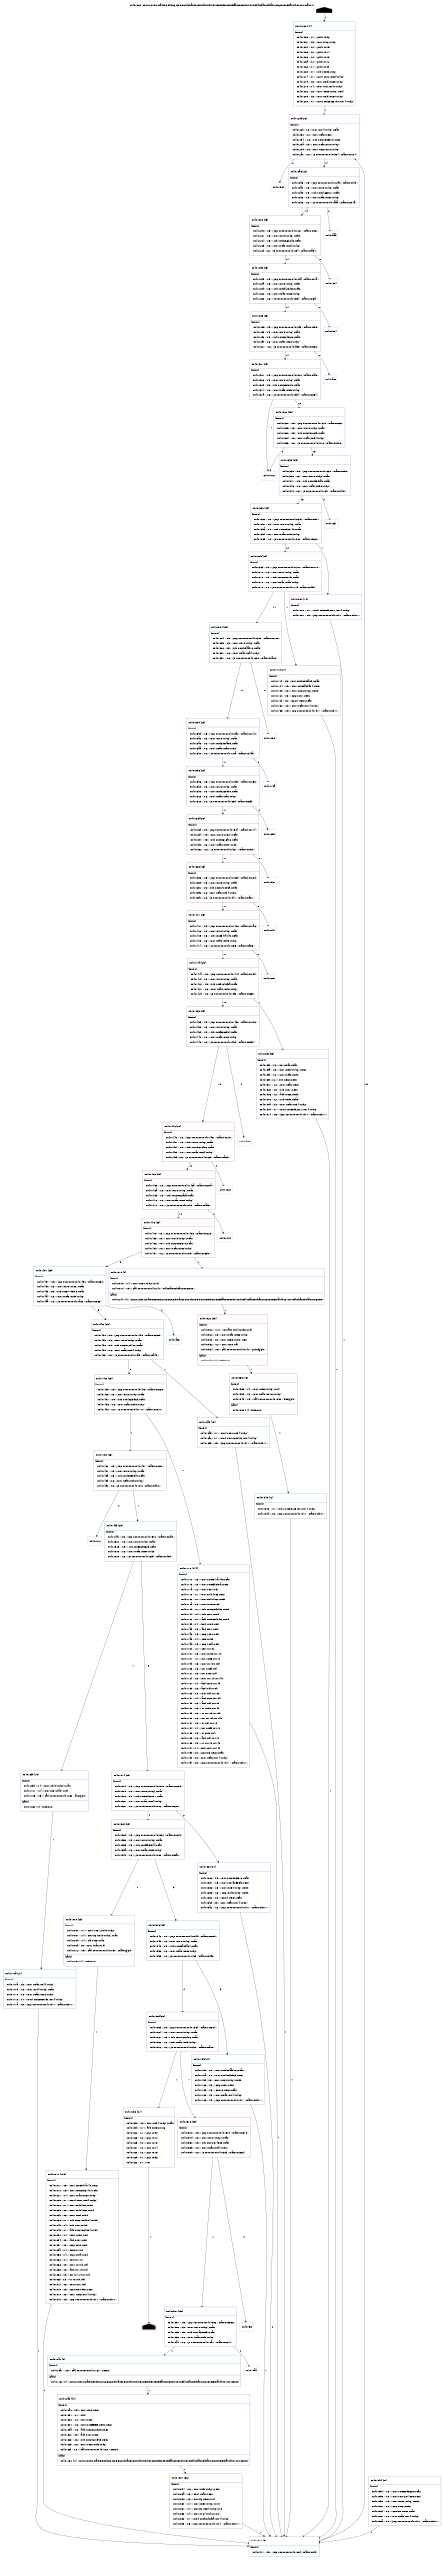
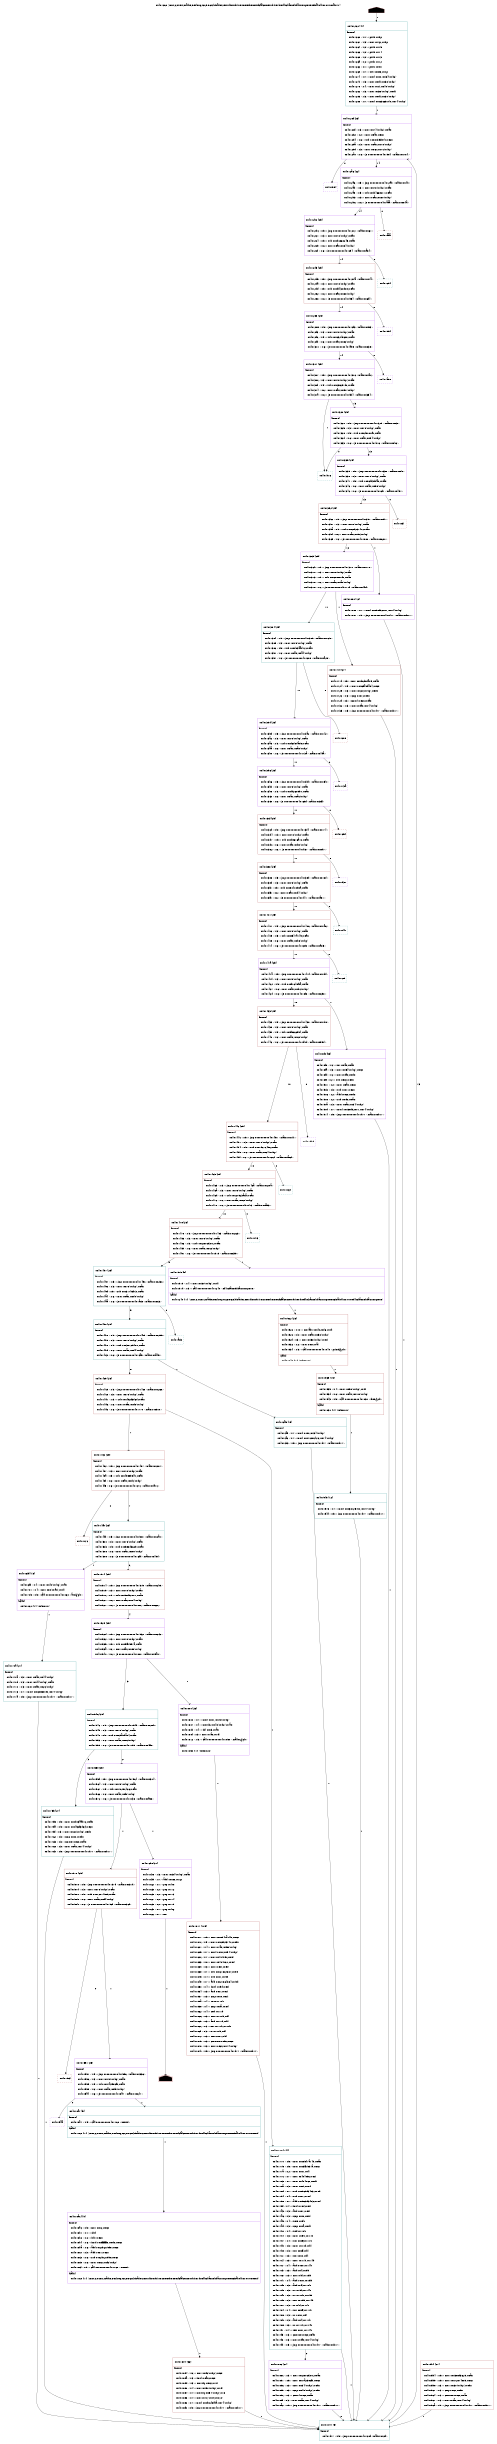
edge "0x401514 [25]" -> "0x40188c [27]": now "0x401770 [144]" -> "0x40188c [27]"
